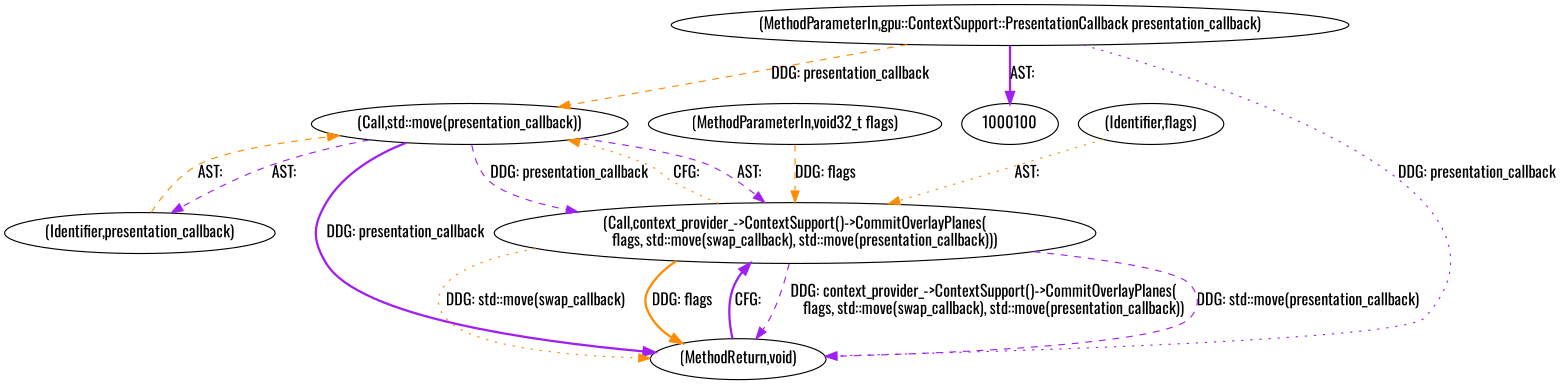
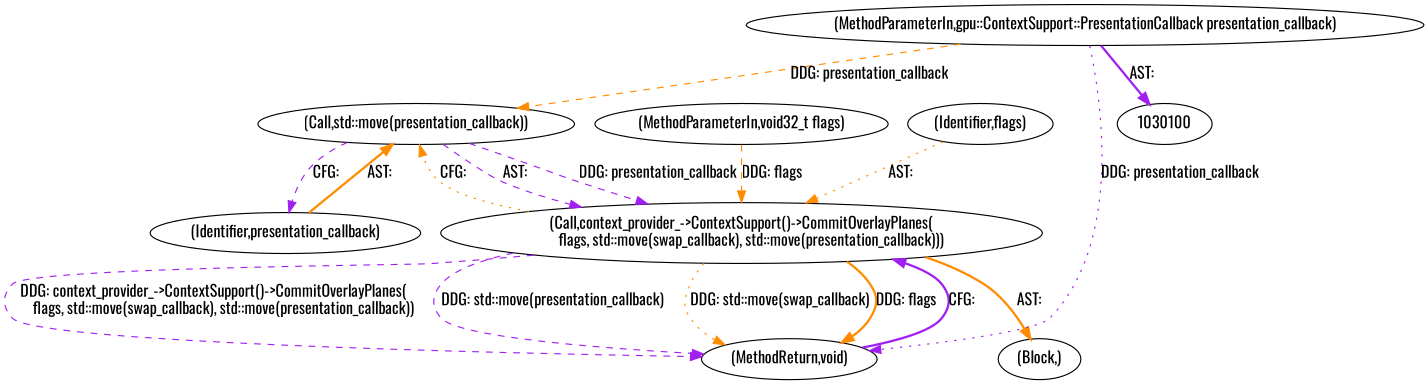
node "1000100": label "1000100" -> "1030100"
edge "(Identifier,presentation_callback)" -> "(Call,std::move(presentation_callback))": style dashed -> bold
edge "(Call,std::move(presentation_callback))" -> "(Identifier,presentation_callback)": label "AST: " -> "CFG: "
edge "(Call,std::move(presentation_callback))" -> "(MethodReturn,void)": removed, label "DDG: presentation_callback"
node "(Block,)": added
